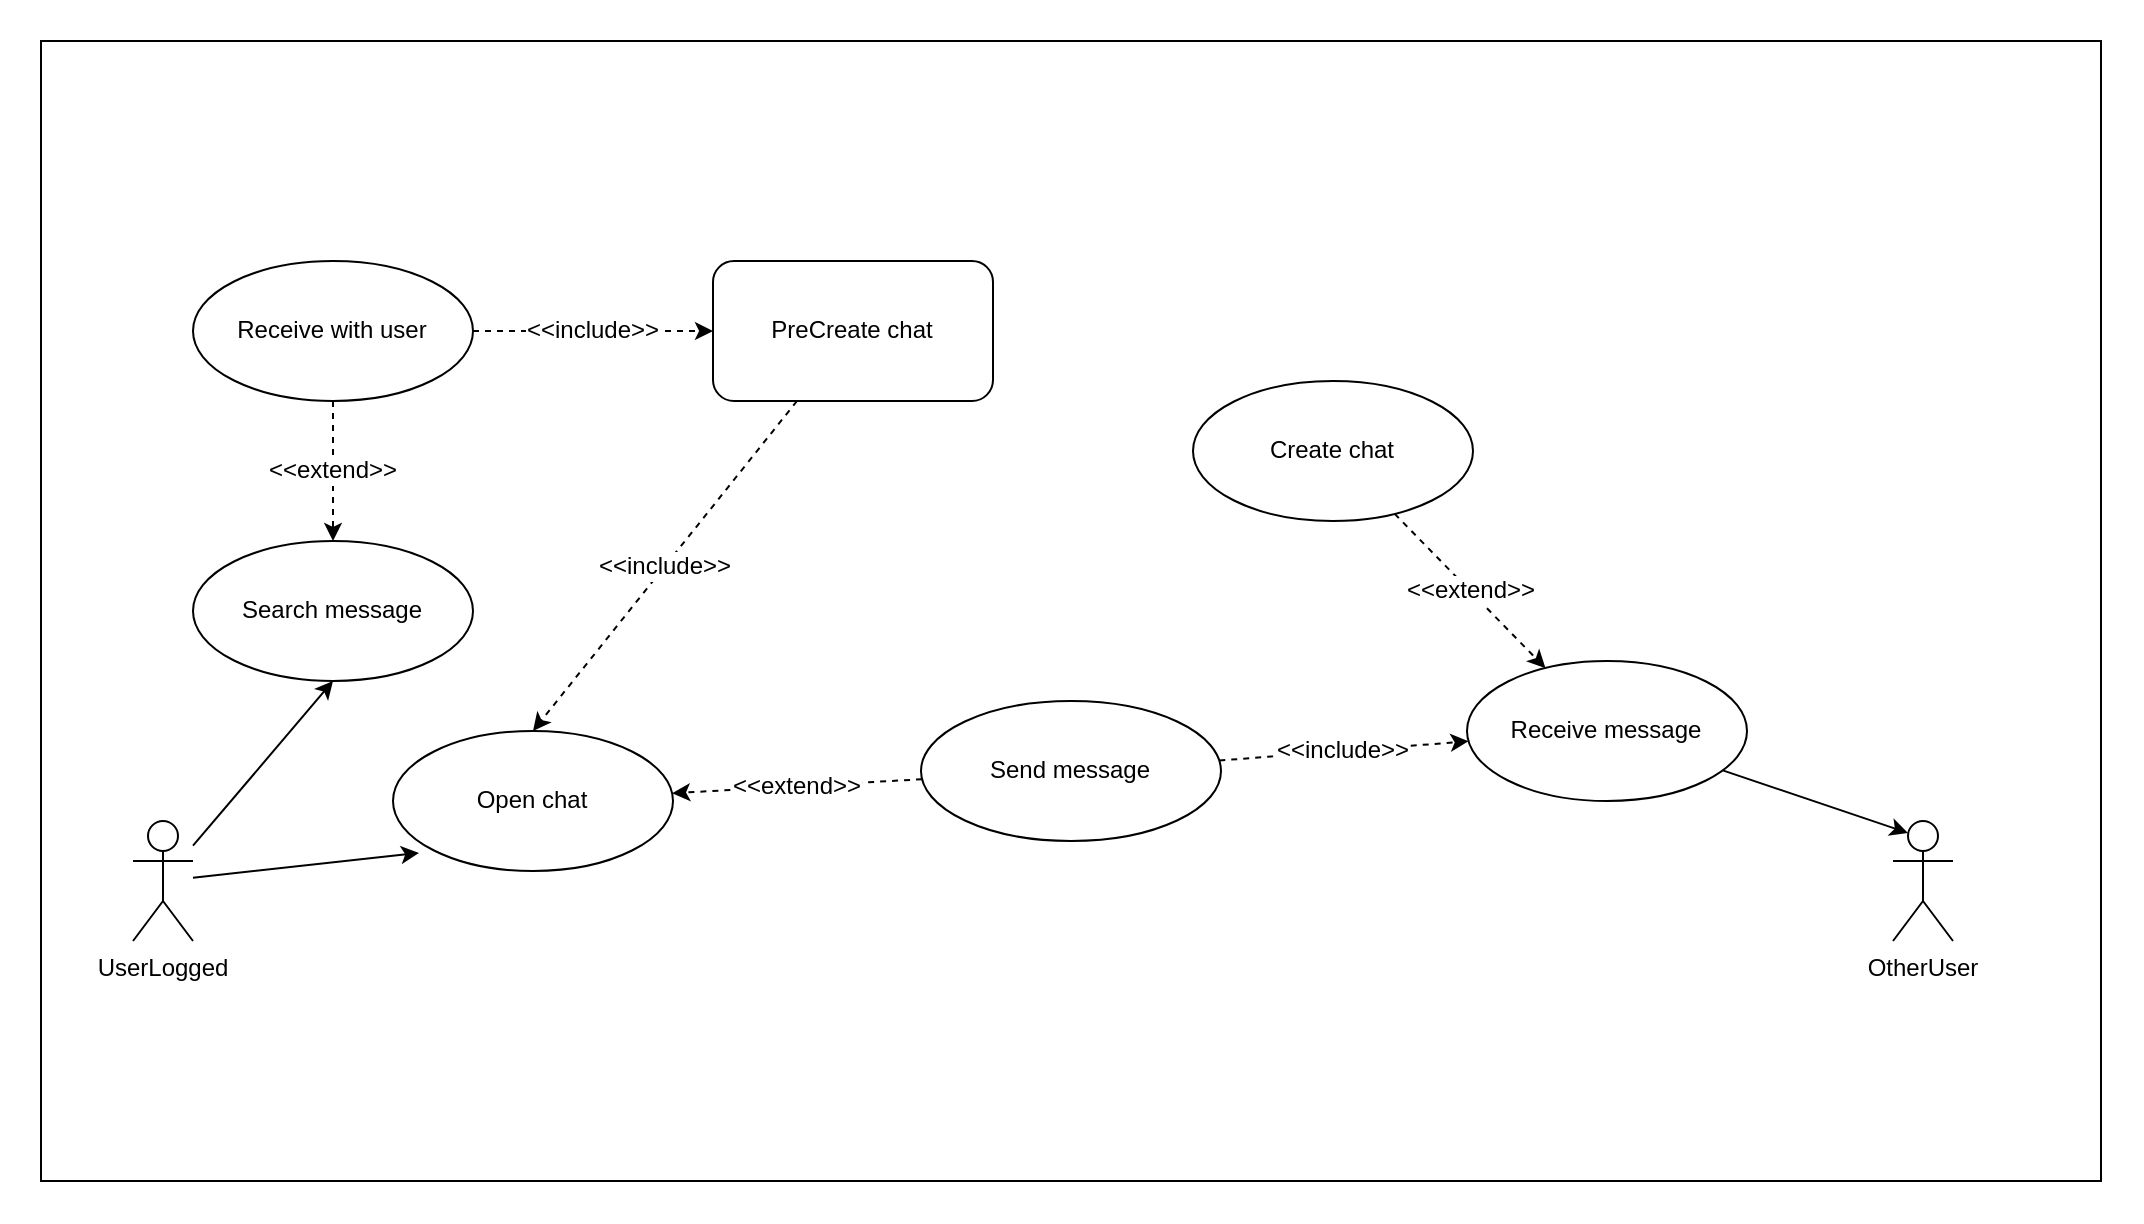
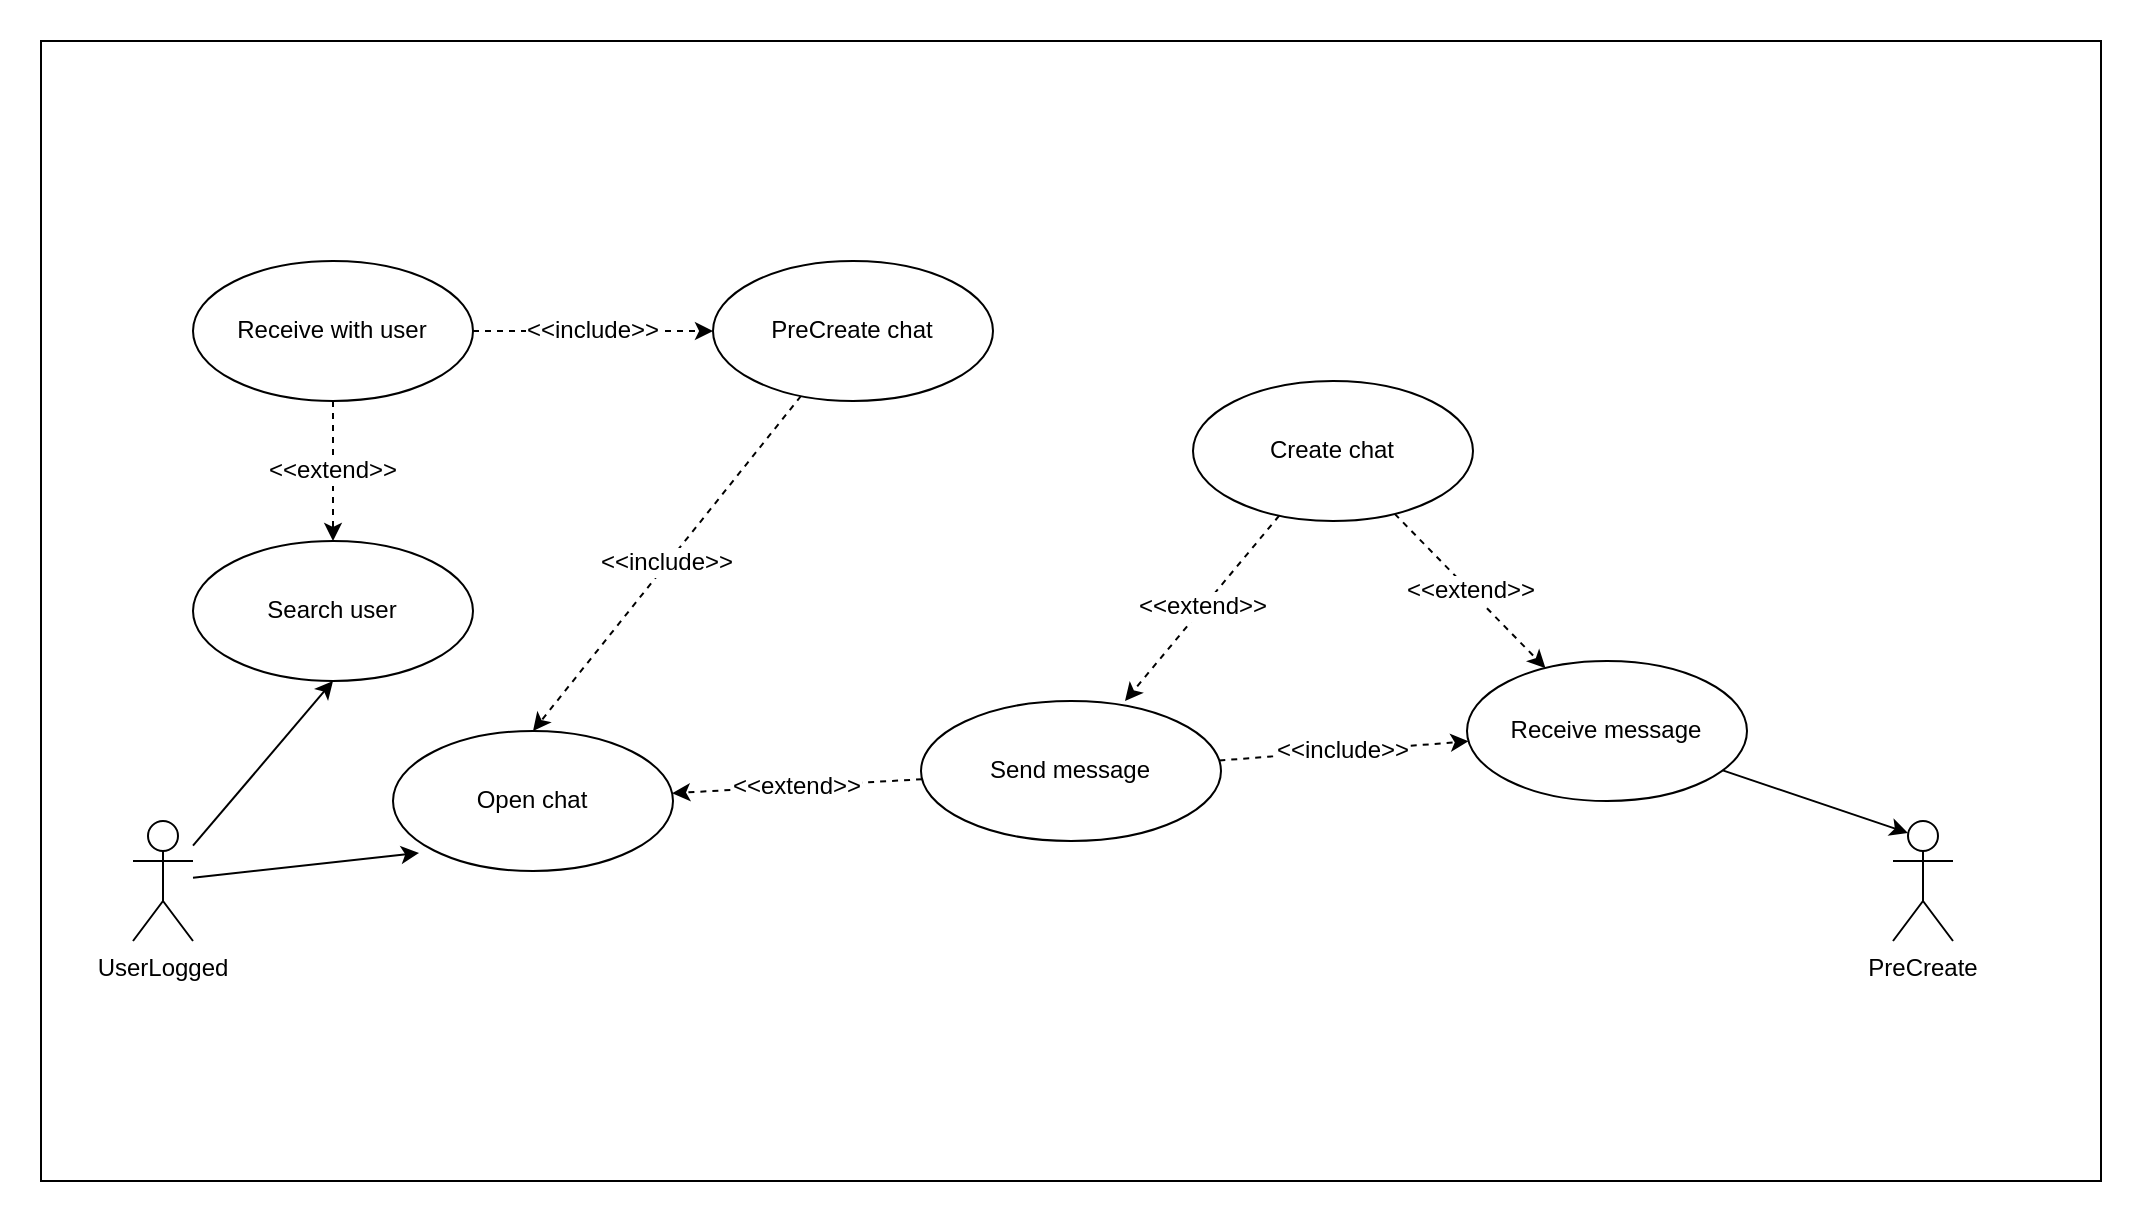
node "PreCreate chat": shape rounded rectangle -> ellipse
edge "Create chat" -> "Send message": added, label "<<extend>>"
node "Search message": label "Search message" -> "Search user"
node "OtherUser": label "OtherUser" -> "PreCreate"
